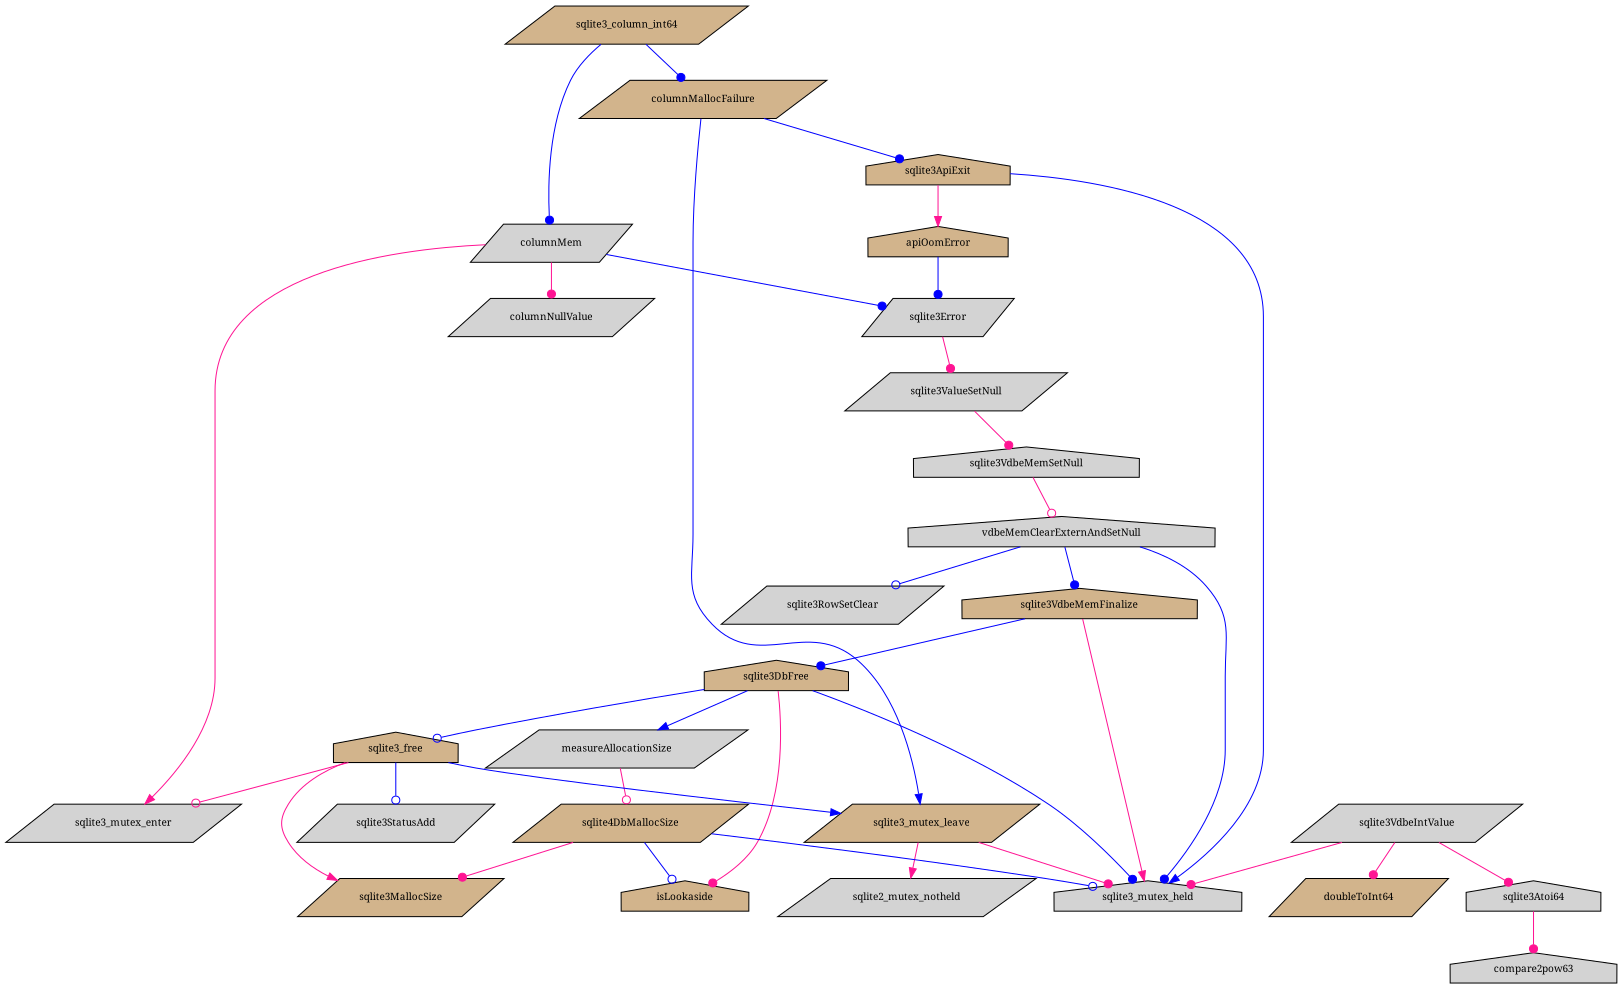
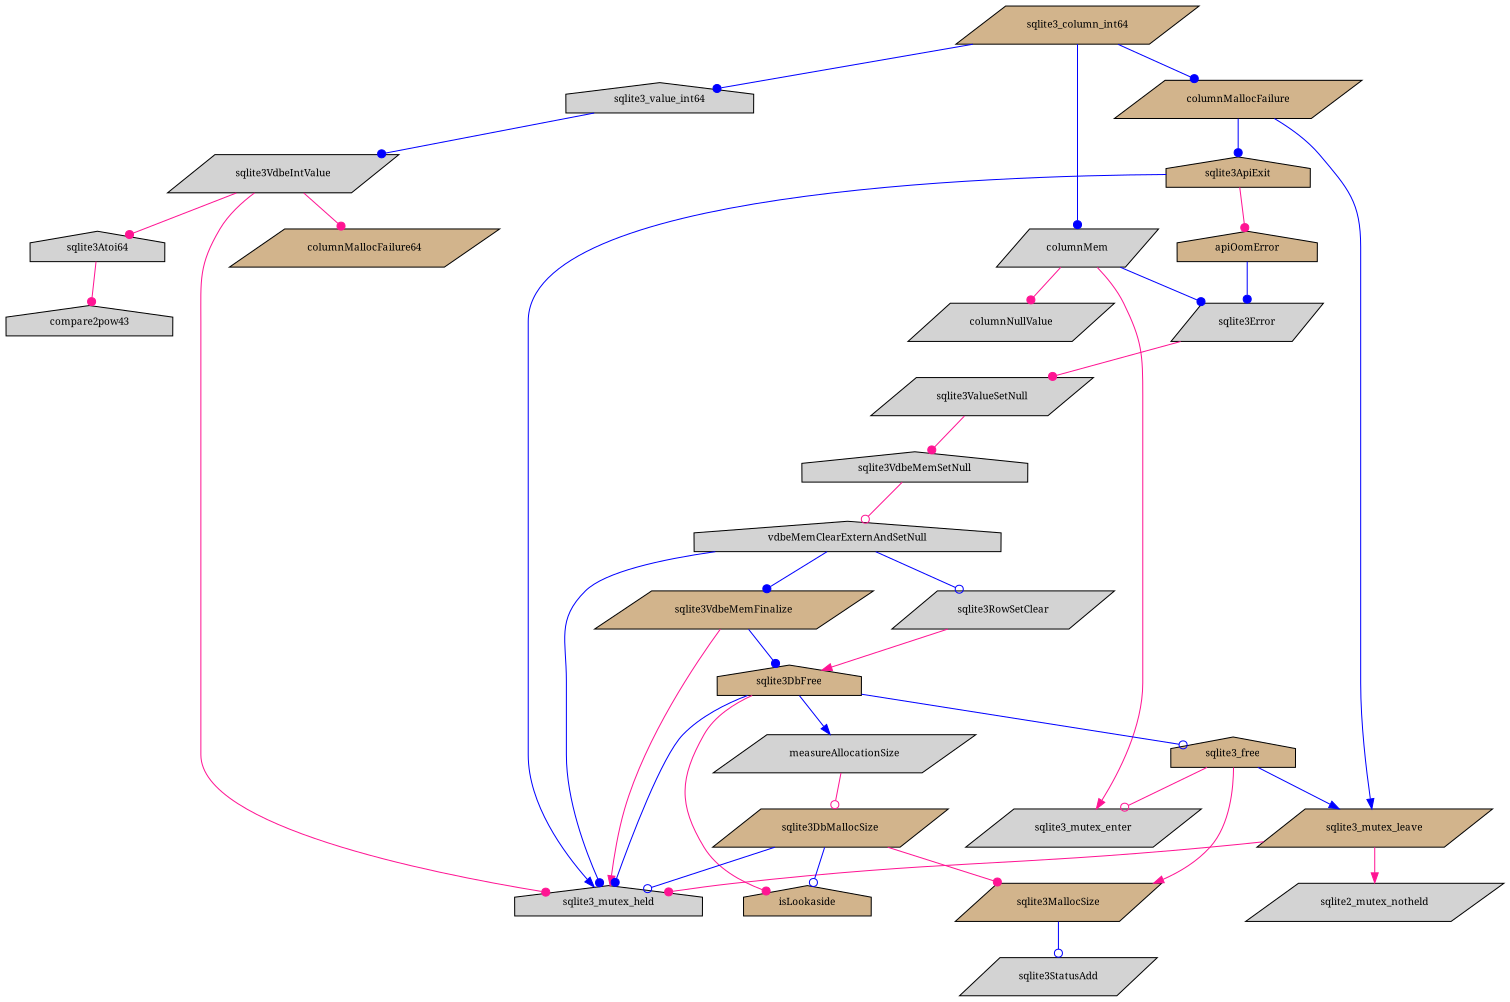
node "sqlite3_value_int64": added
edge "sqlite3ApiExit" -> "apiOomError": arrowhead normal -> dot
node "sqlite3VdbeMemFinalize": shape house -> parallelogram
edge "sqlite3RowSetClear" -> "sqlite3DbFree": added
edge "sqlite3_free" -> "sqlite3StatusAdd": now "sqlite3MallocSize" -> "sqlite3StatusAdd"
node "sqlite4DbMallocSize": label "sqlite4DbMallocSize" -> "sqlite3DbMallocSize"
node "doubleToInt64": label "doubleToInt64" -> "columnMallocFailure64"
node "compare2pow63": label "compare2pow63" -> "compare2pow43"
